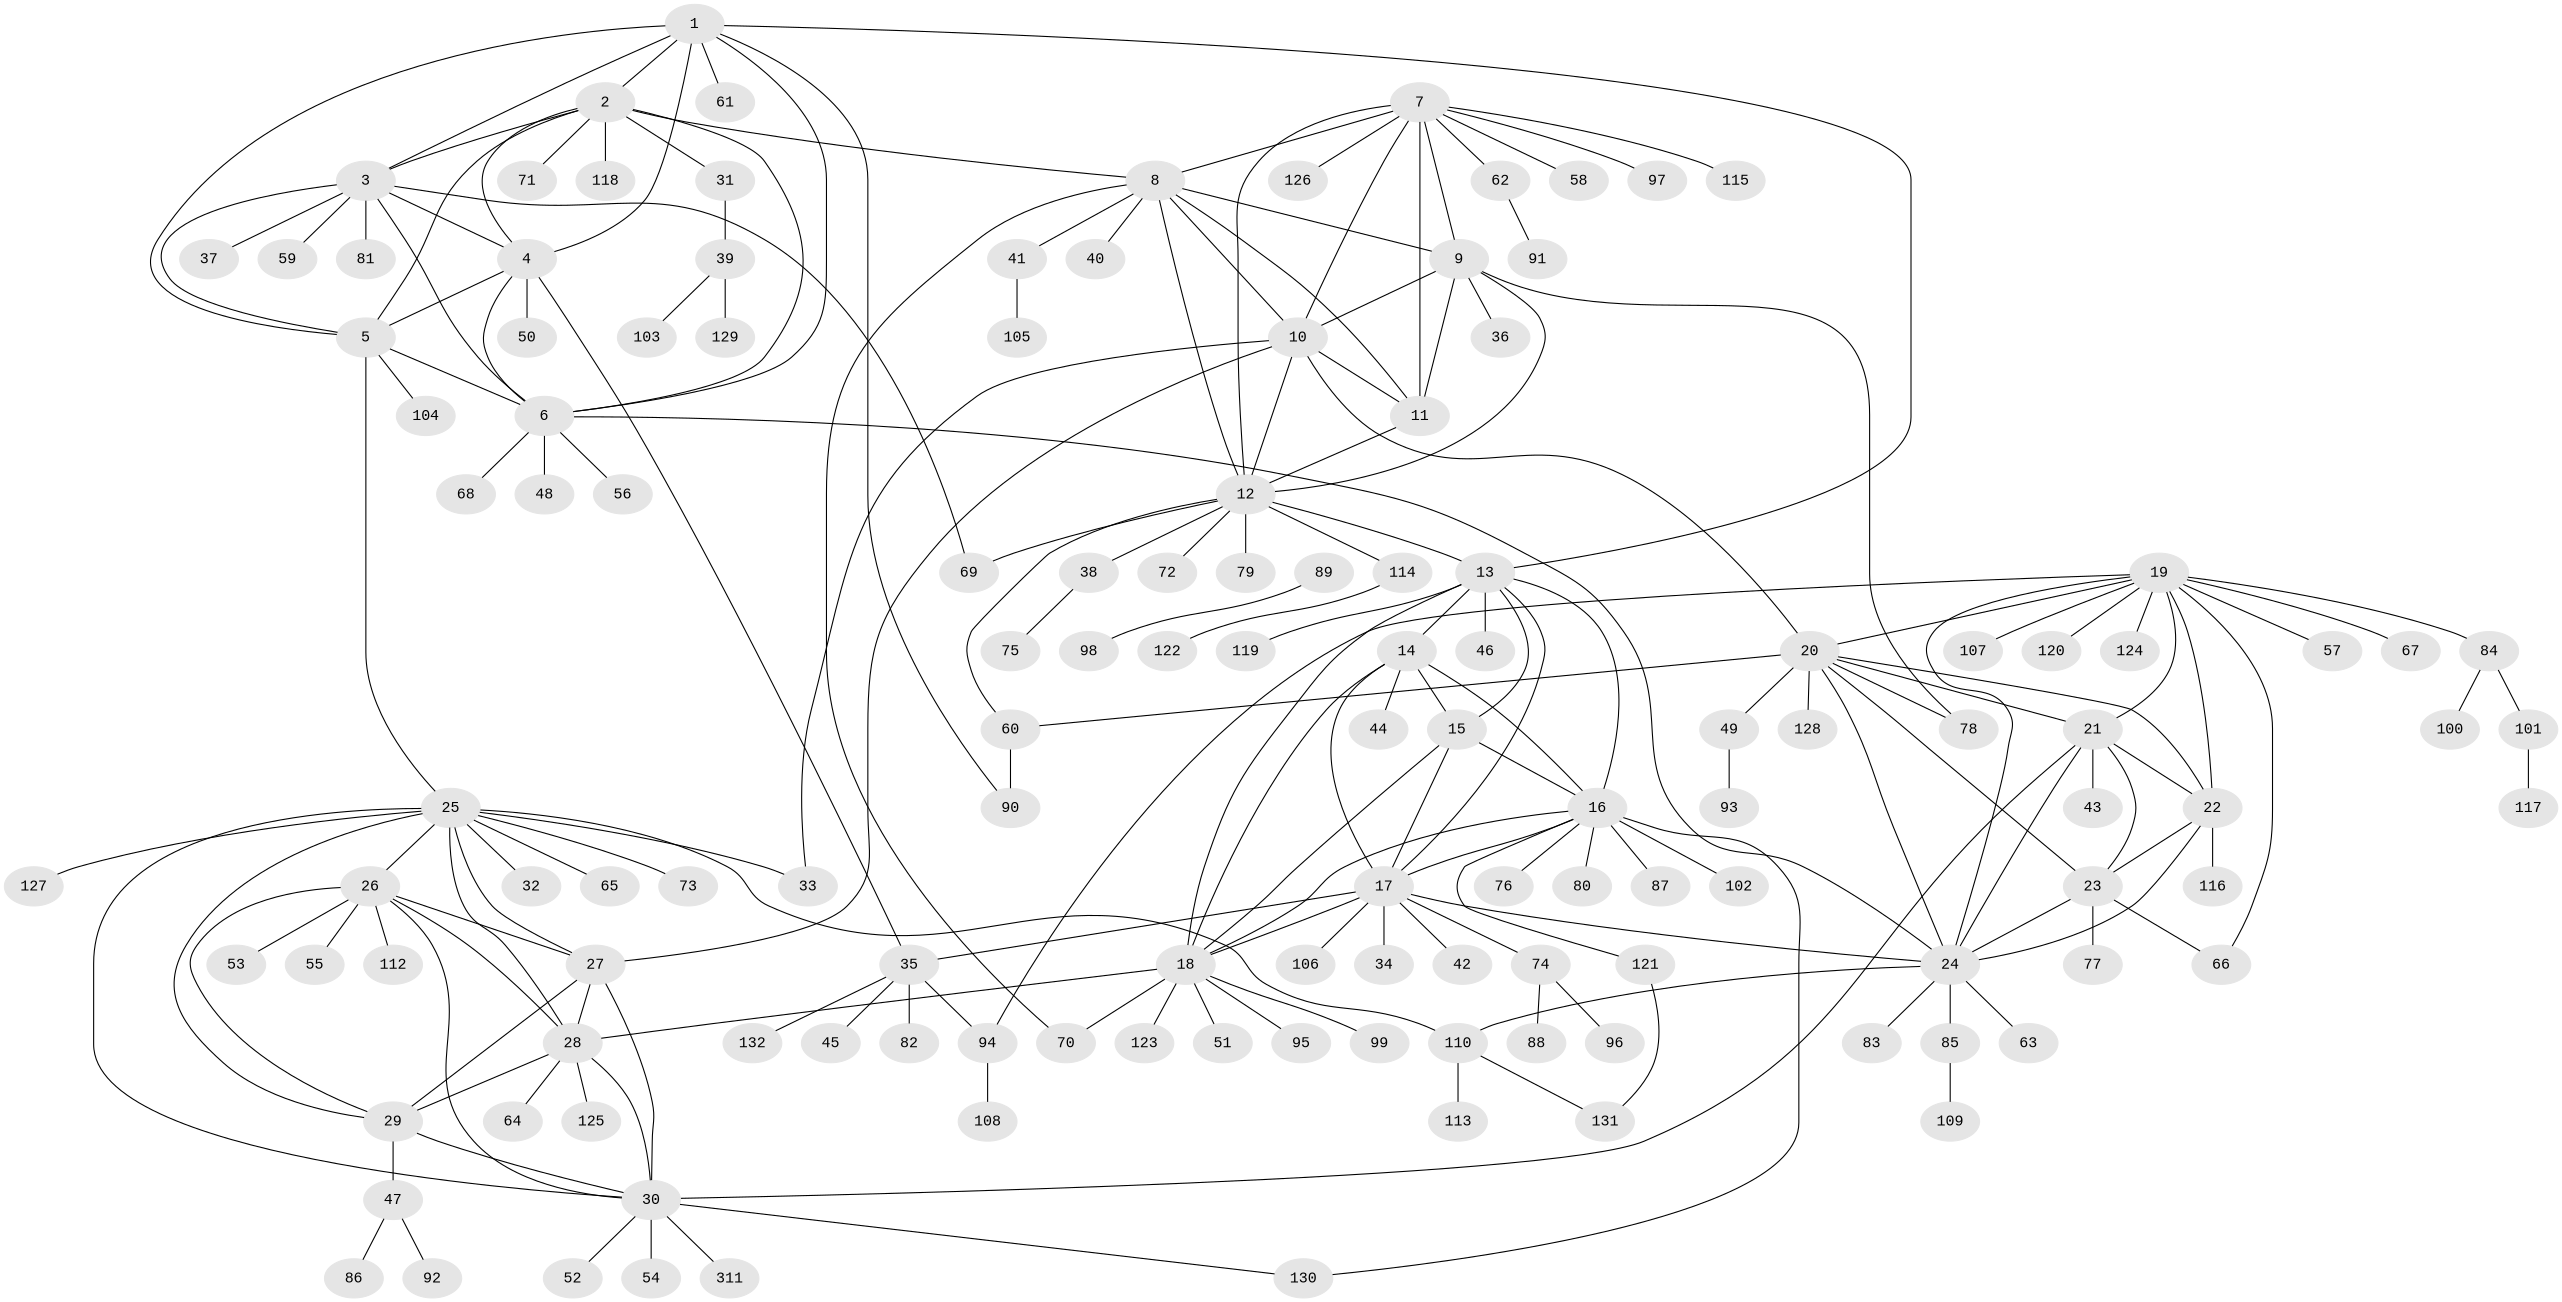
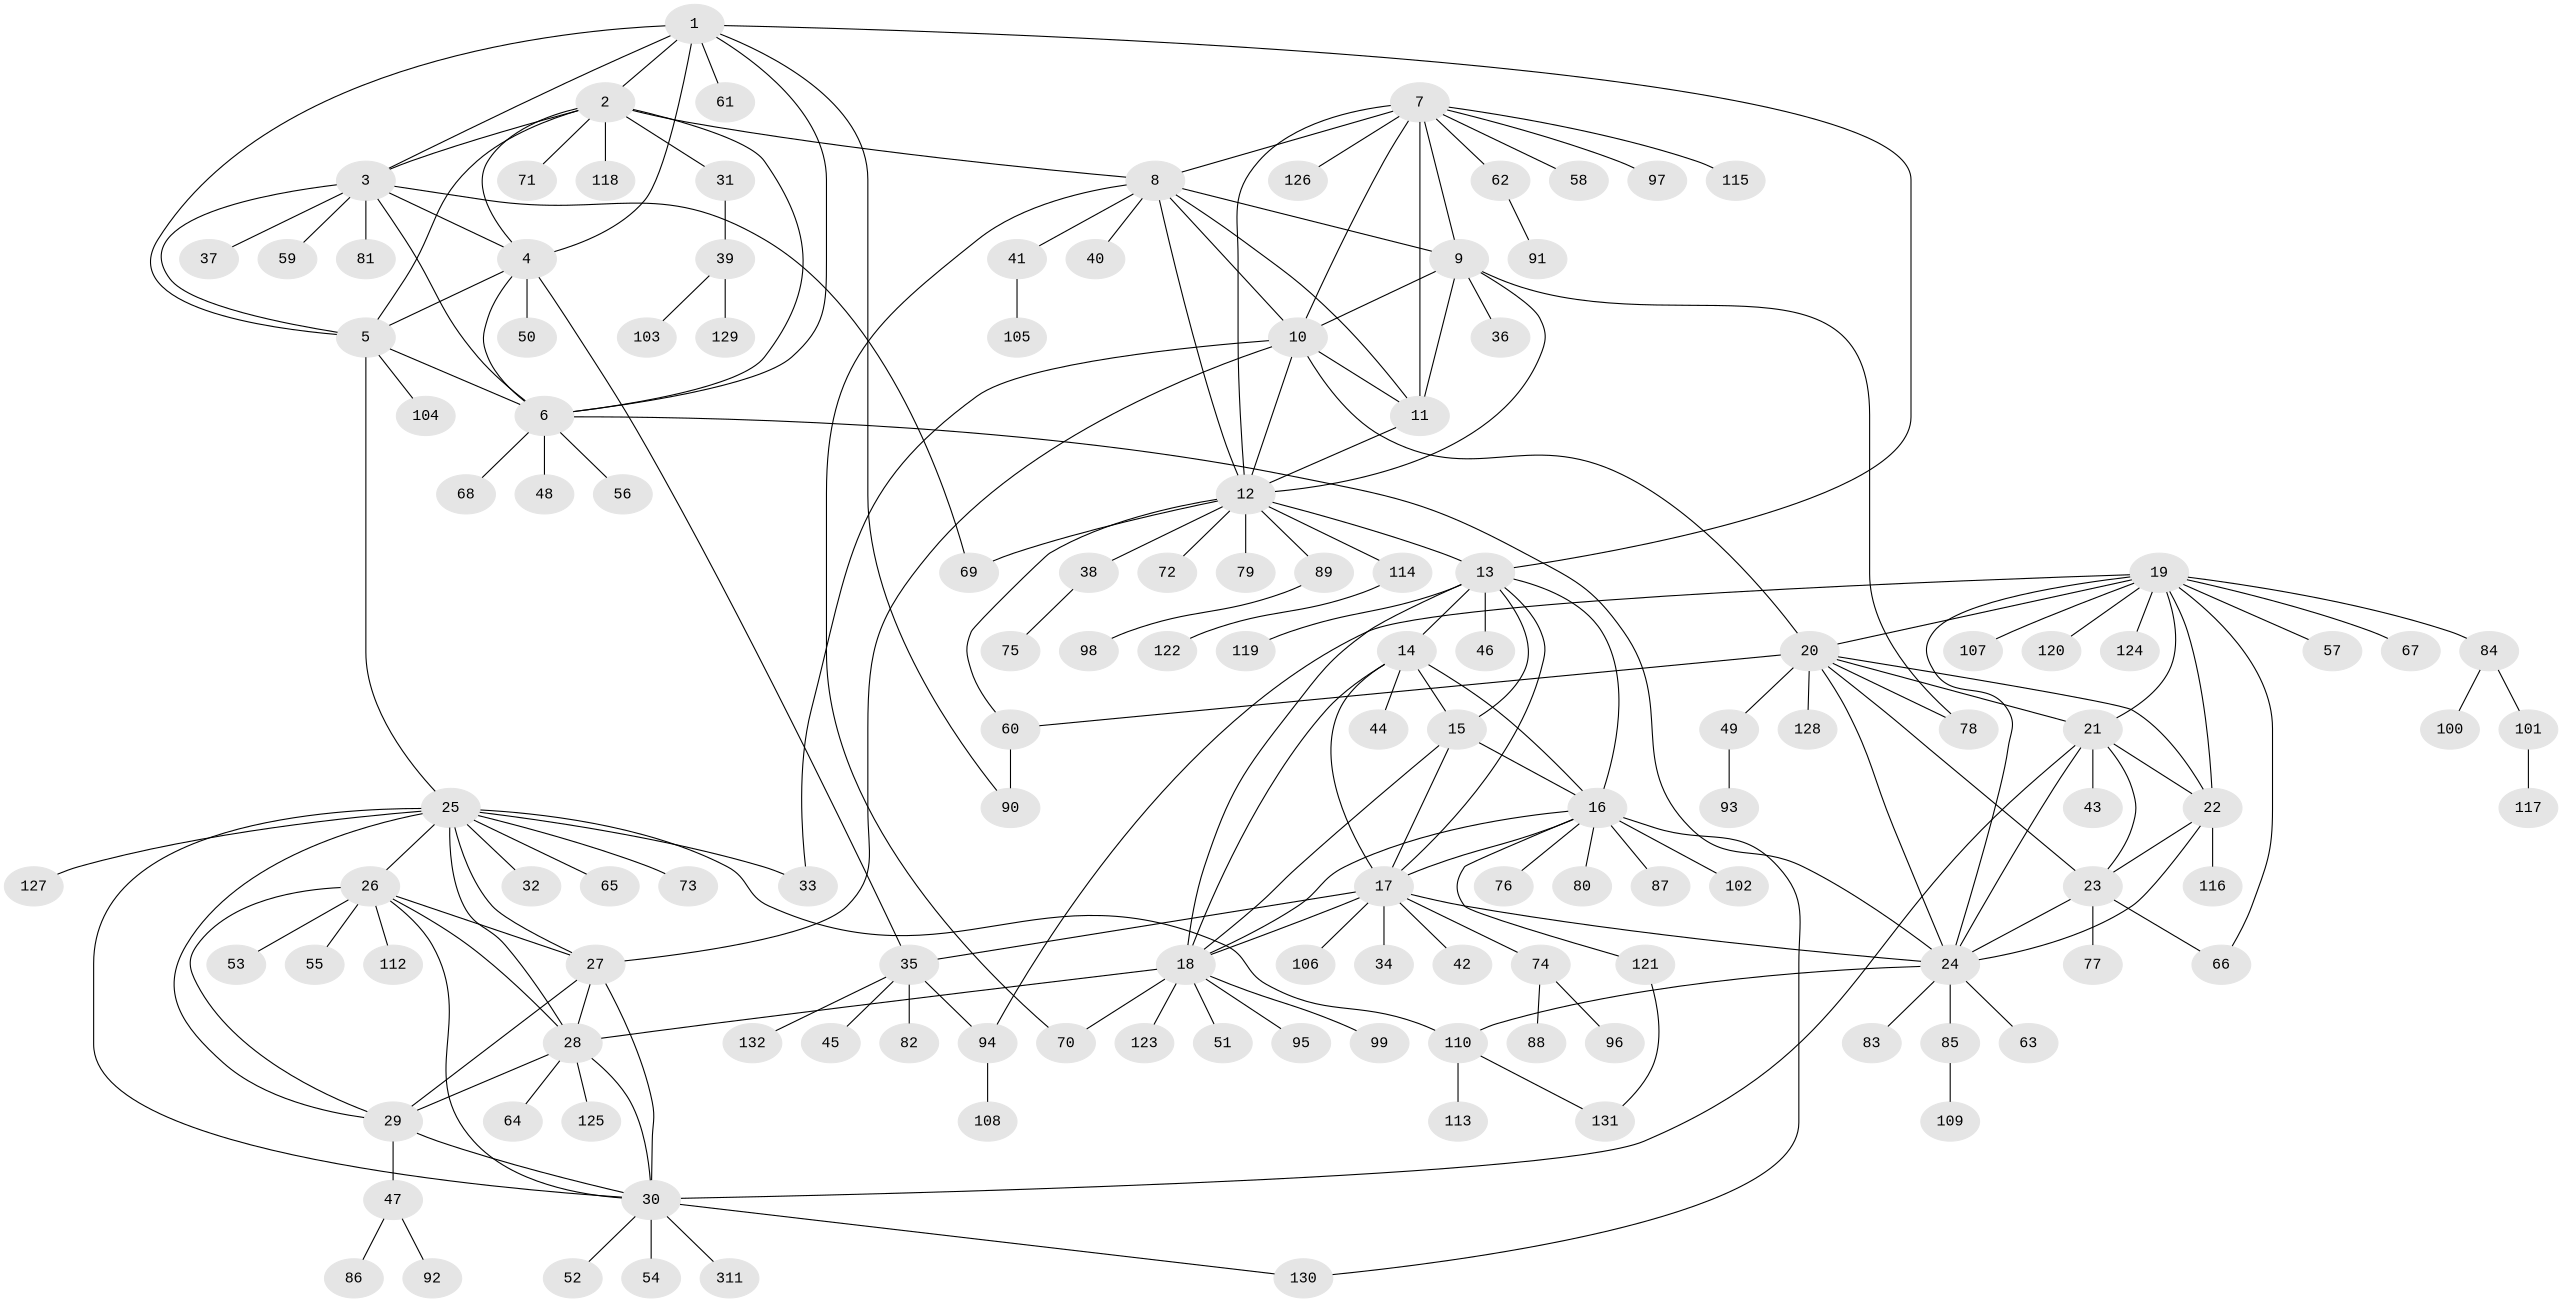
edge "12" -- "89": added
